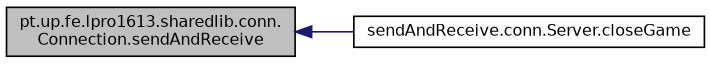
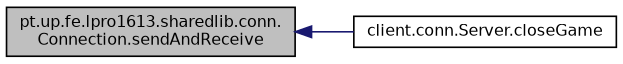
node "sendAndReceive.conn.Server.closeGame": label "sendAndReceive.conn.Server.closeGame" -> "client.conn.Server.closeGame"
